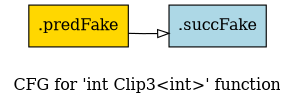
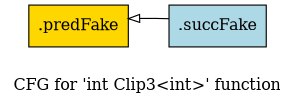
edge ".predFake" -> ".succFake": reversed
